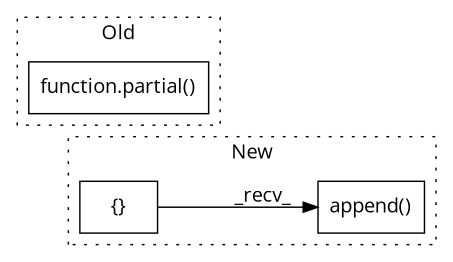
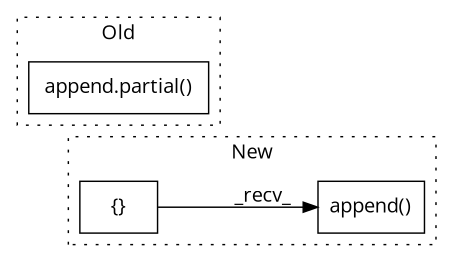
node "function.partial()": label "function.partial()" -> "append.partial()"
